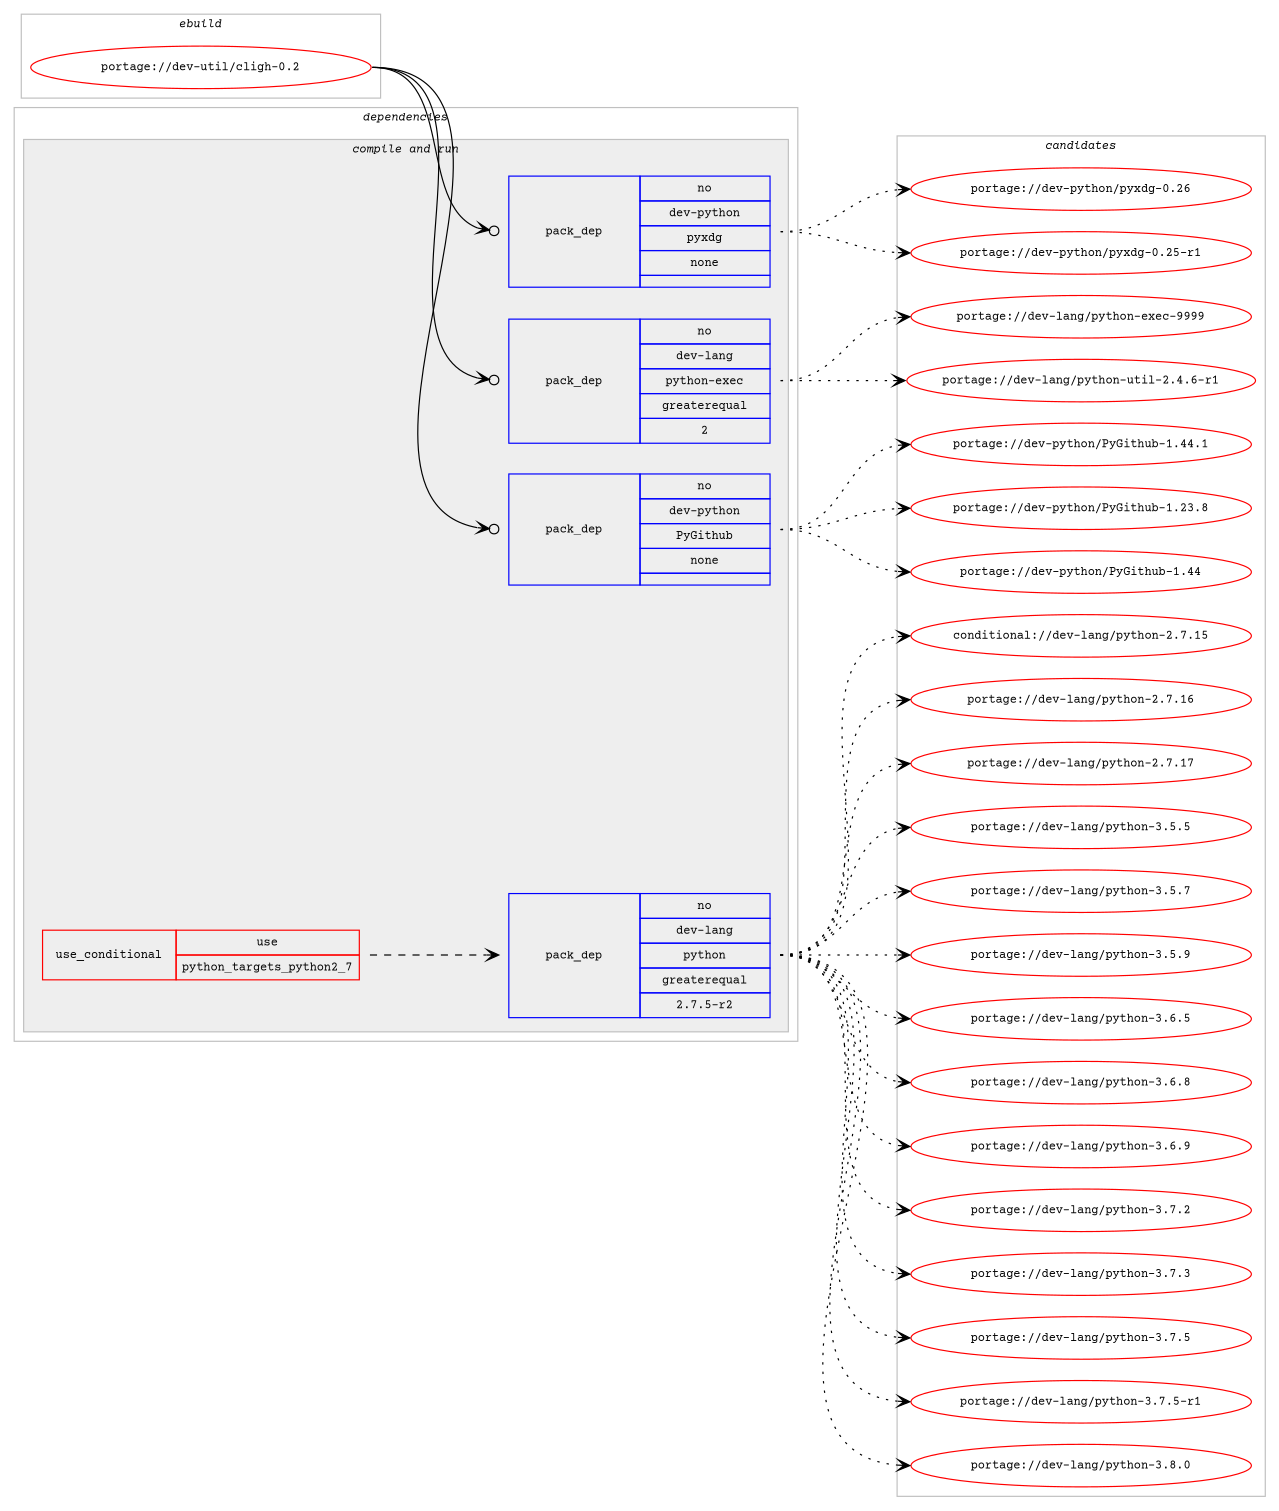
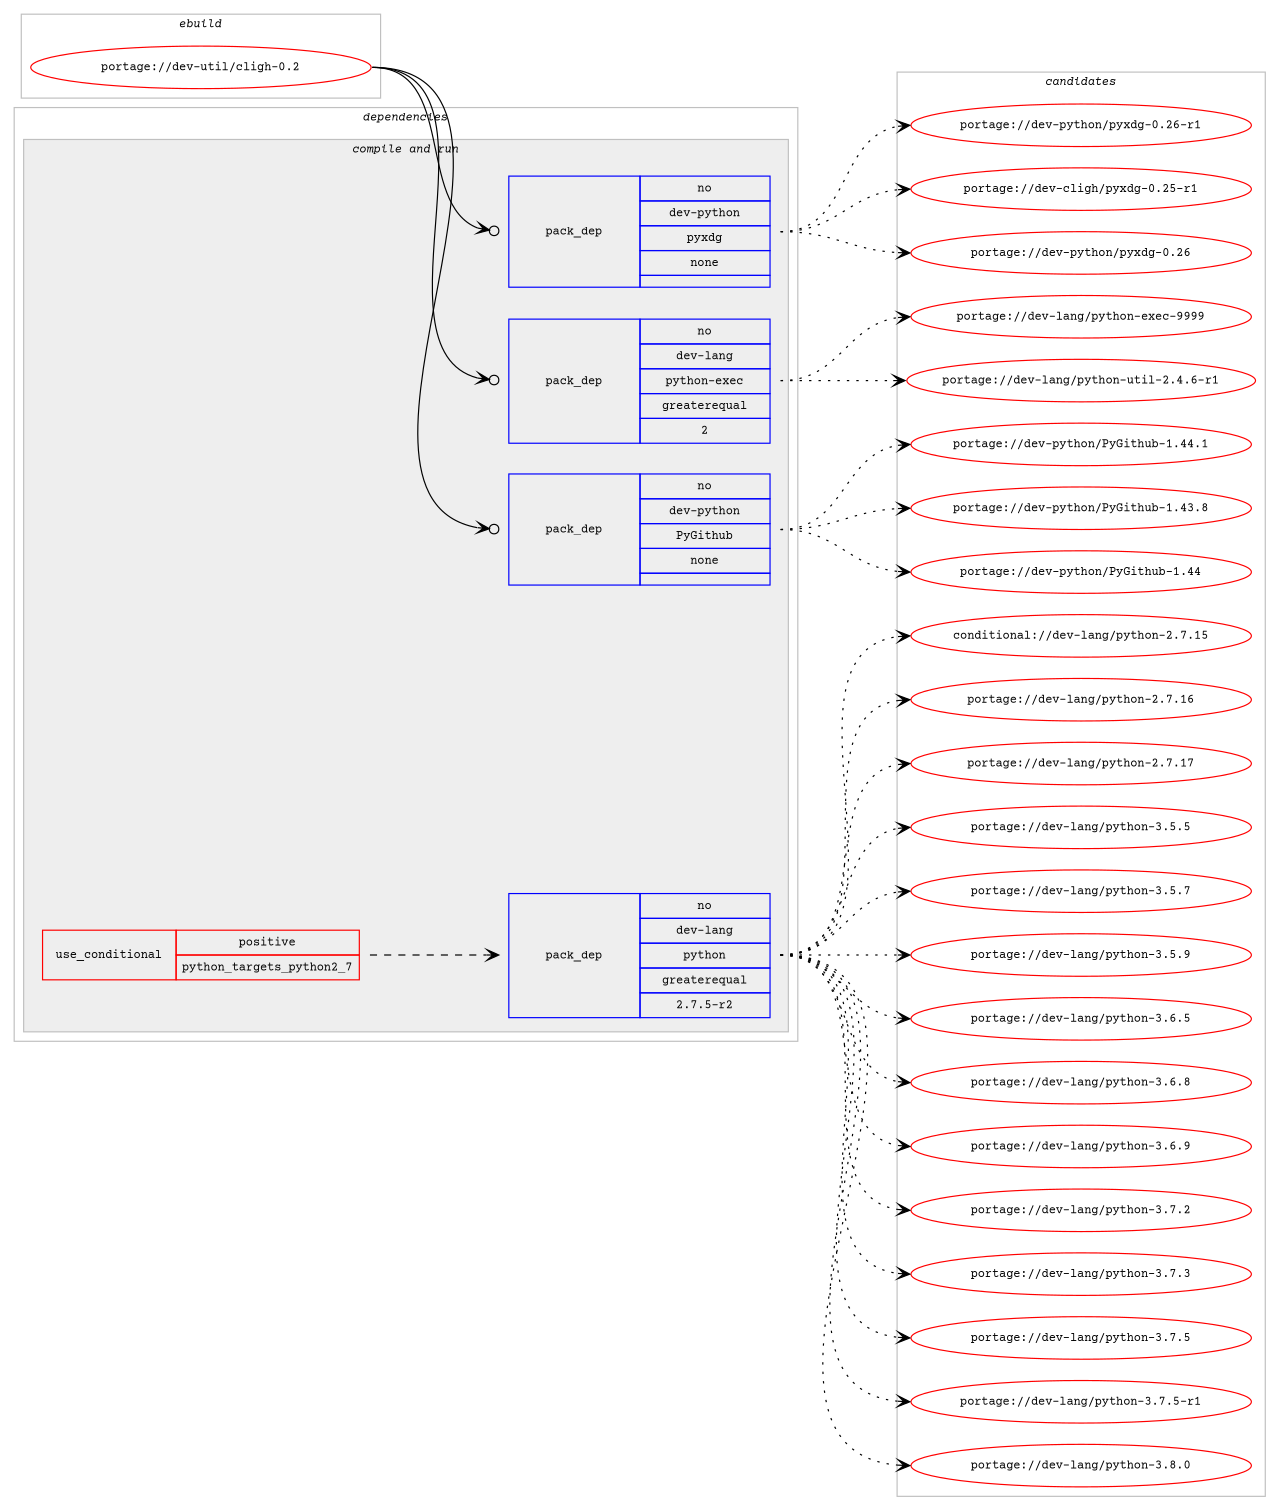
node "portage://dev-python/pyxdg-0.26-r1": added
node "portage://dev-python/pyxdg-0.25-r1": label "portage://dev-python/pyxdg-0.25-r1" -> "portage://dev-cligh/pyxdg-0.25-r1"
node "portage://dev-python/PyGithub-1.23.8": label "portage://dev-python/PyGithub-1.23.8" -> "portage://dev-python/PyGithub-1.43.8"
node "use_conditional": text "use" -> "positive"
